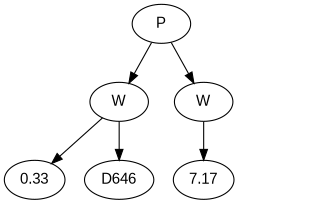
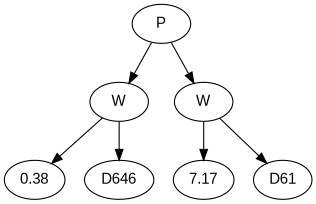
node "0.33": label "0.33" -> "0.38"
node "D61": added
